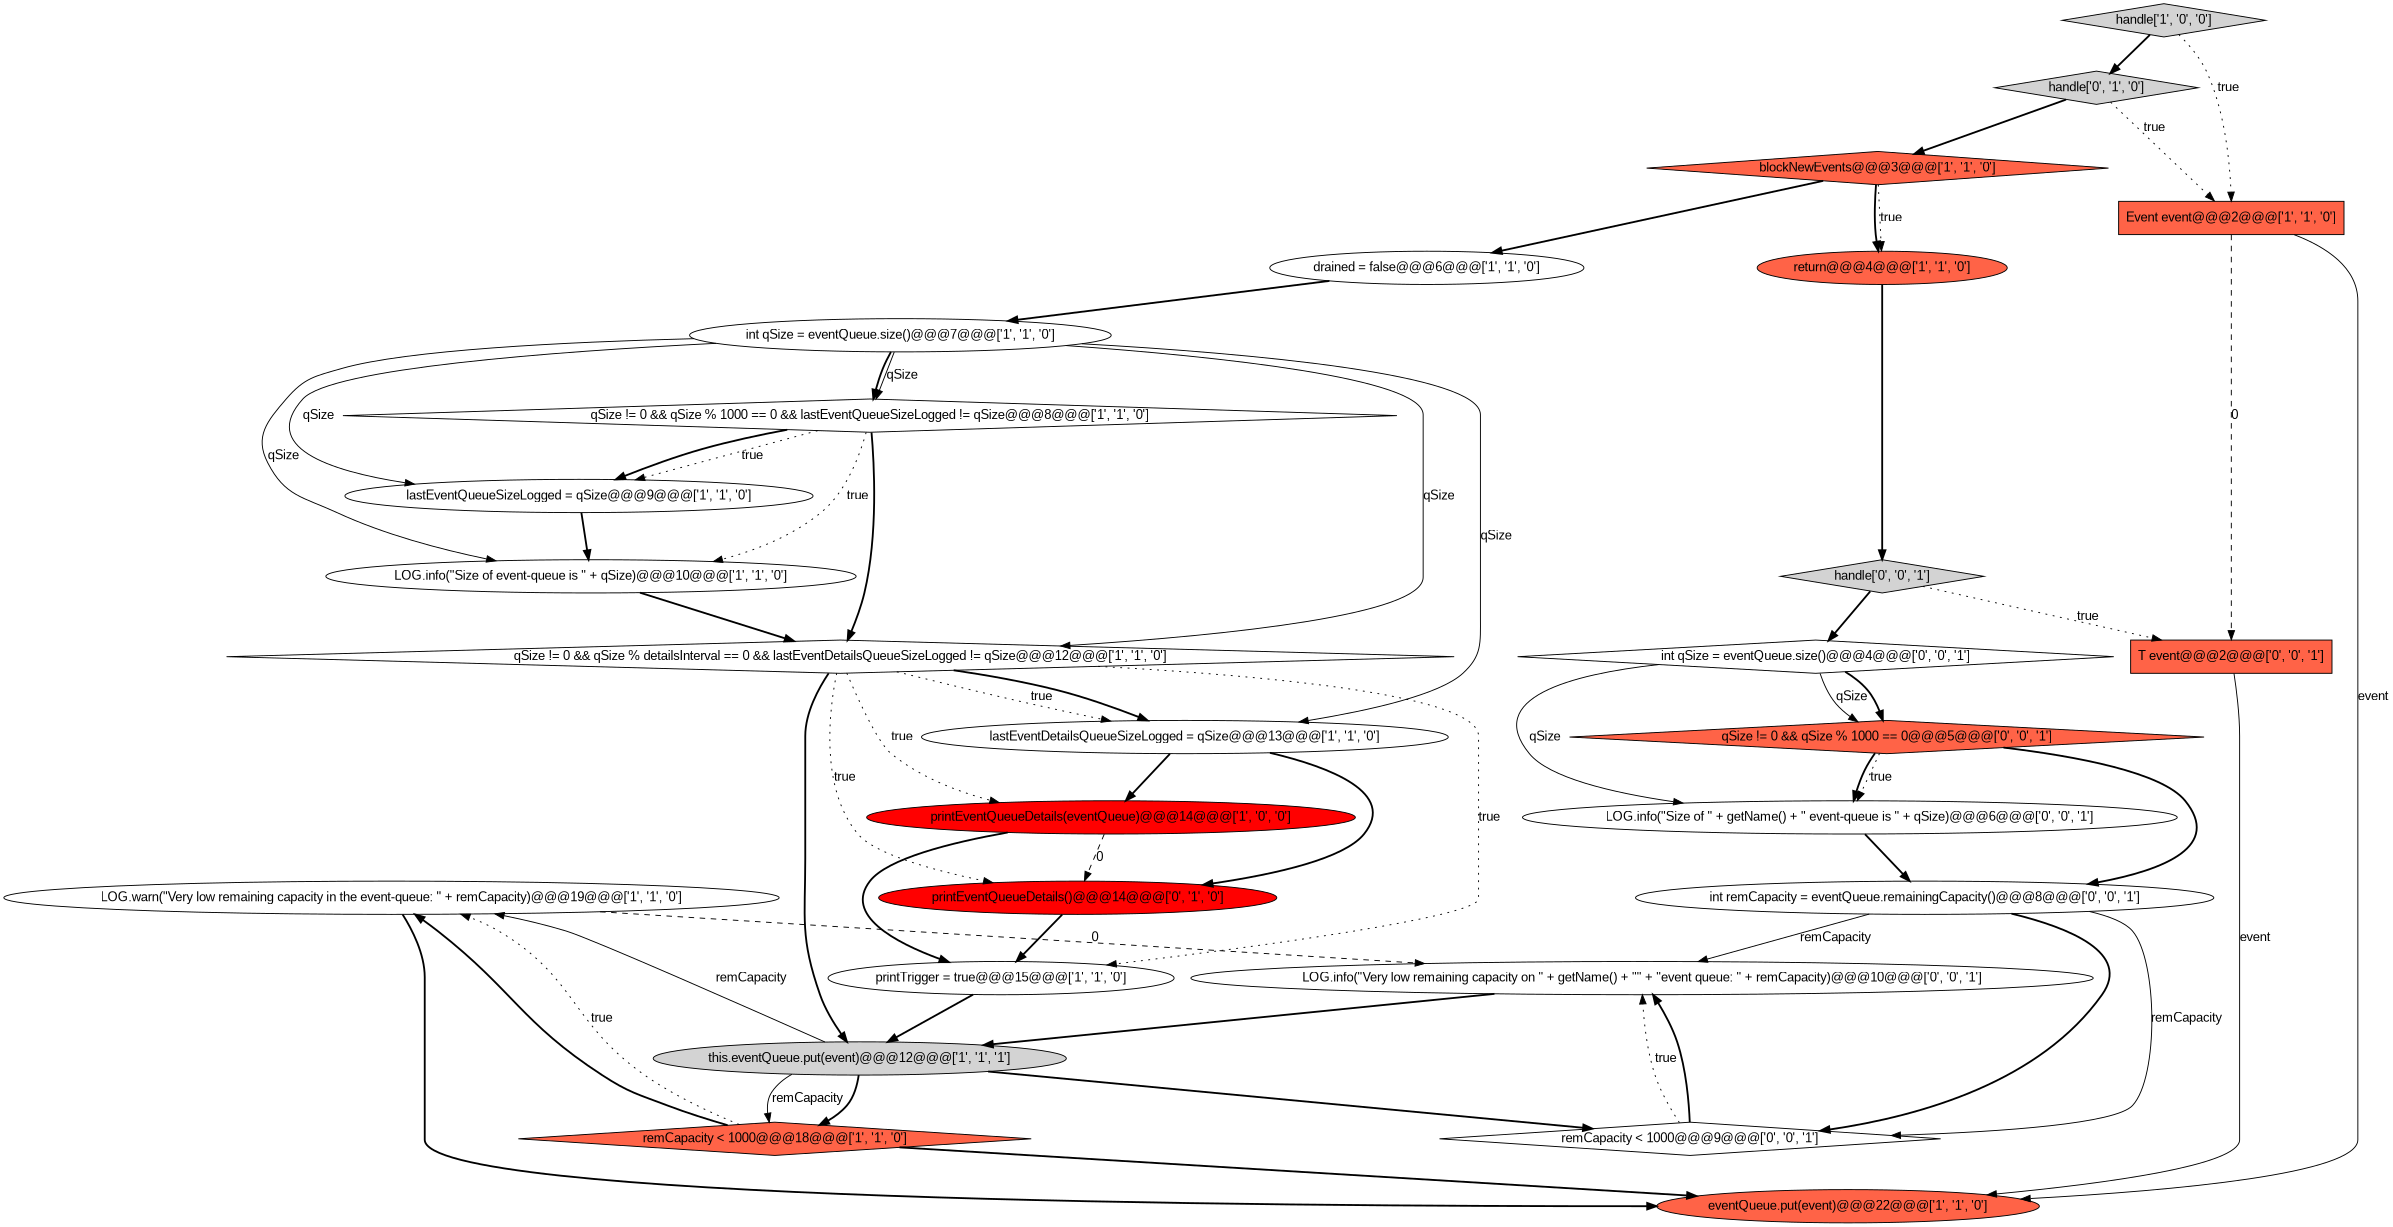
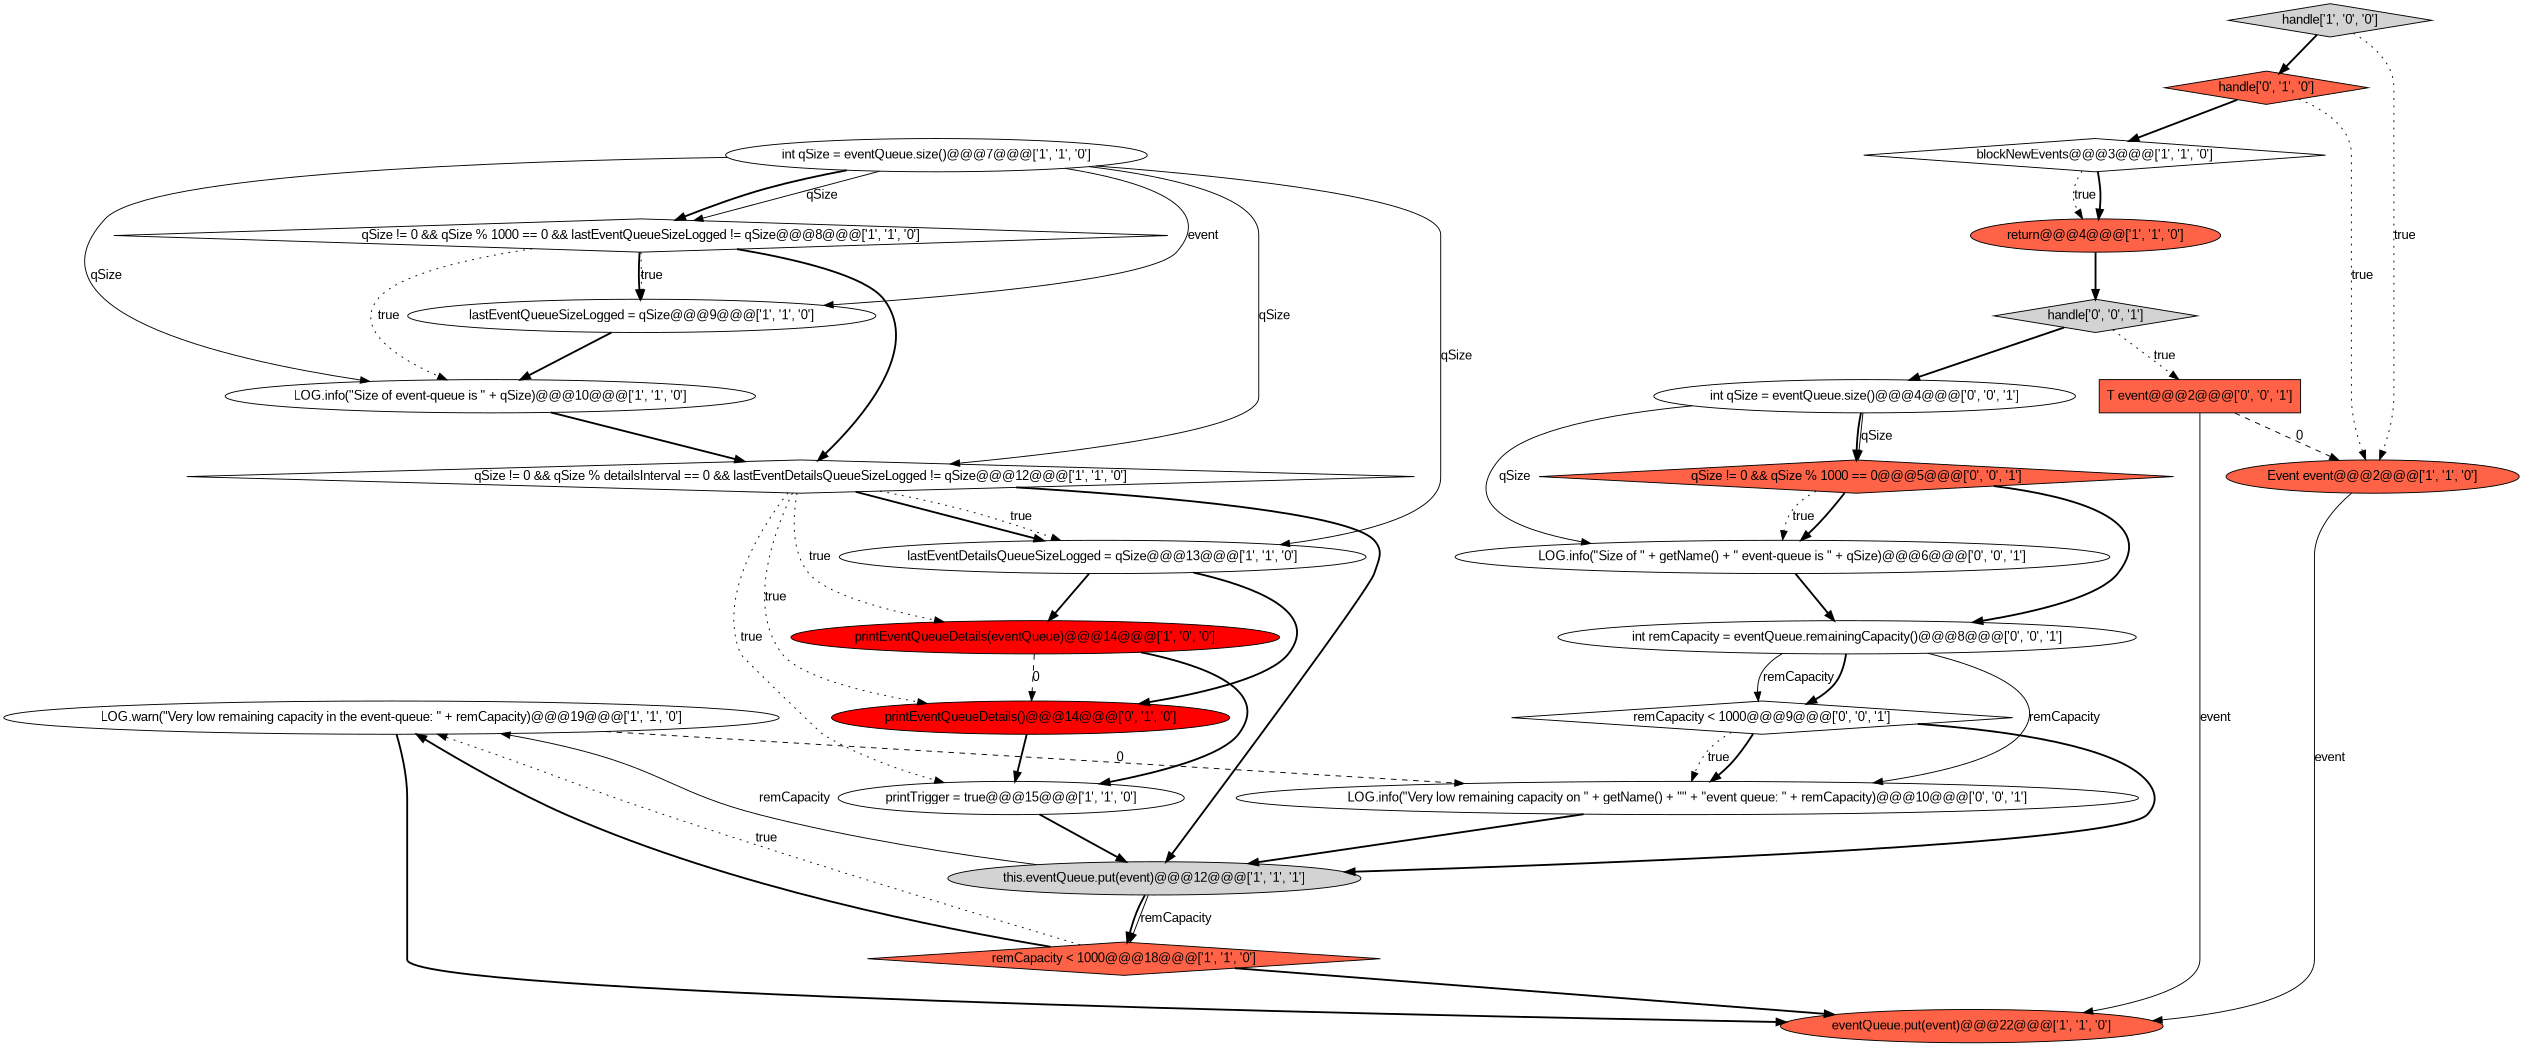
node "handle['0', '1', '0']": fillcolor lightgray -> tomato
node "blockNewEvents@@@3@@@['1', '1', '0']": fillcolor tomato -> white
node "Event event@@@2@@@['1', '1', '0']": shape box -> ellipse
node "drained = false@@@6@@@['1', '1', '0']": removed
edge "int qSize = eventQueue.size()@@@7@@@['1', '1', '0']" -> "lastEventQueueSizeLogged = qSize@@@9@@@['1', '1', '0']": label "qSize" -> "event"
edge "Event event@@@2@@@['1', '1', '0']" -> "T event@@@2@@@['0', '0', '1']": reversed
node "int qSize = eventQueue.size()@@@4@@@['0', '0', '1']": shape diamond -> ellipse
edge "this.eventQueue.put(event)@@@12@@@['1', '1', '1']" -> "remCapacity < 1000@@@9@@@['0', '0', '1']": reversed
